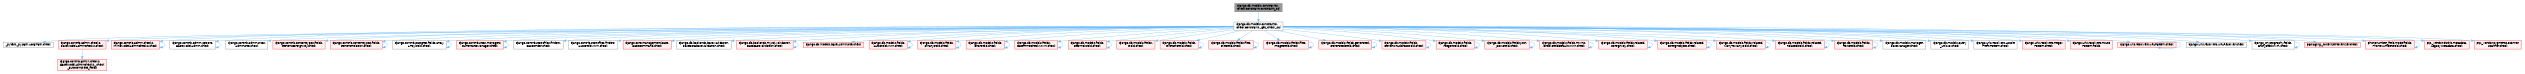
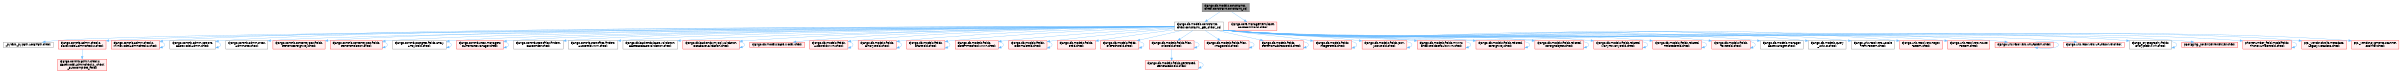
edge "django.db.models.constraints. CheckConstraint._get_check_sql" -> "django.core.management.base. BaseCommand.check": now "django.db.models.constraints. CheckConstraint.constraint_sql" -> "django.core.management.base. BaseCommand.check"
edge "django.db.models.constraints. CheckConstraint._get_check_sql" -> "django.db.models.fields.generated. GeneratedField.check": now "django.db.models.fields.files. FileField.check" -> "django.db.models.fields.generated. GeneratedField.check"
node "django.db.models.base.AdminSite.check": label "django.db.models.base.AdminSite.check" -> "django.db.models.base.Model.check"
node "django.urls.resolvers.Route Pattern.fields": label "django.urls.resolvers.Route Pattern.fields" -> "django.urls.resolvers.Route Pattern.check"
node "django.urls.resolvers.URLResolver.check": color grey40 -> red
